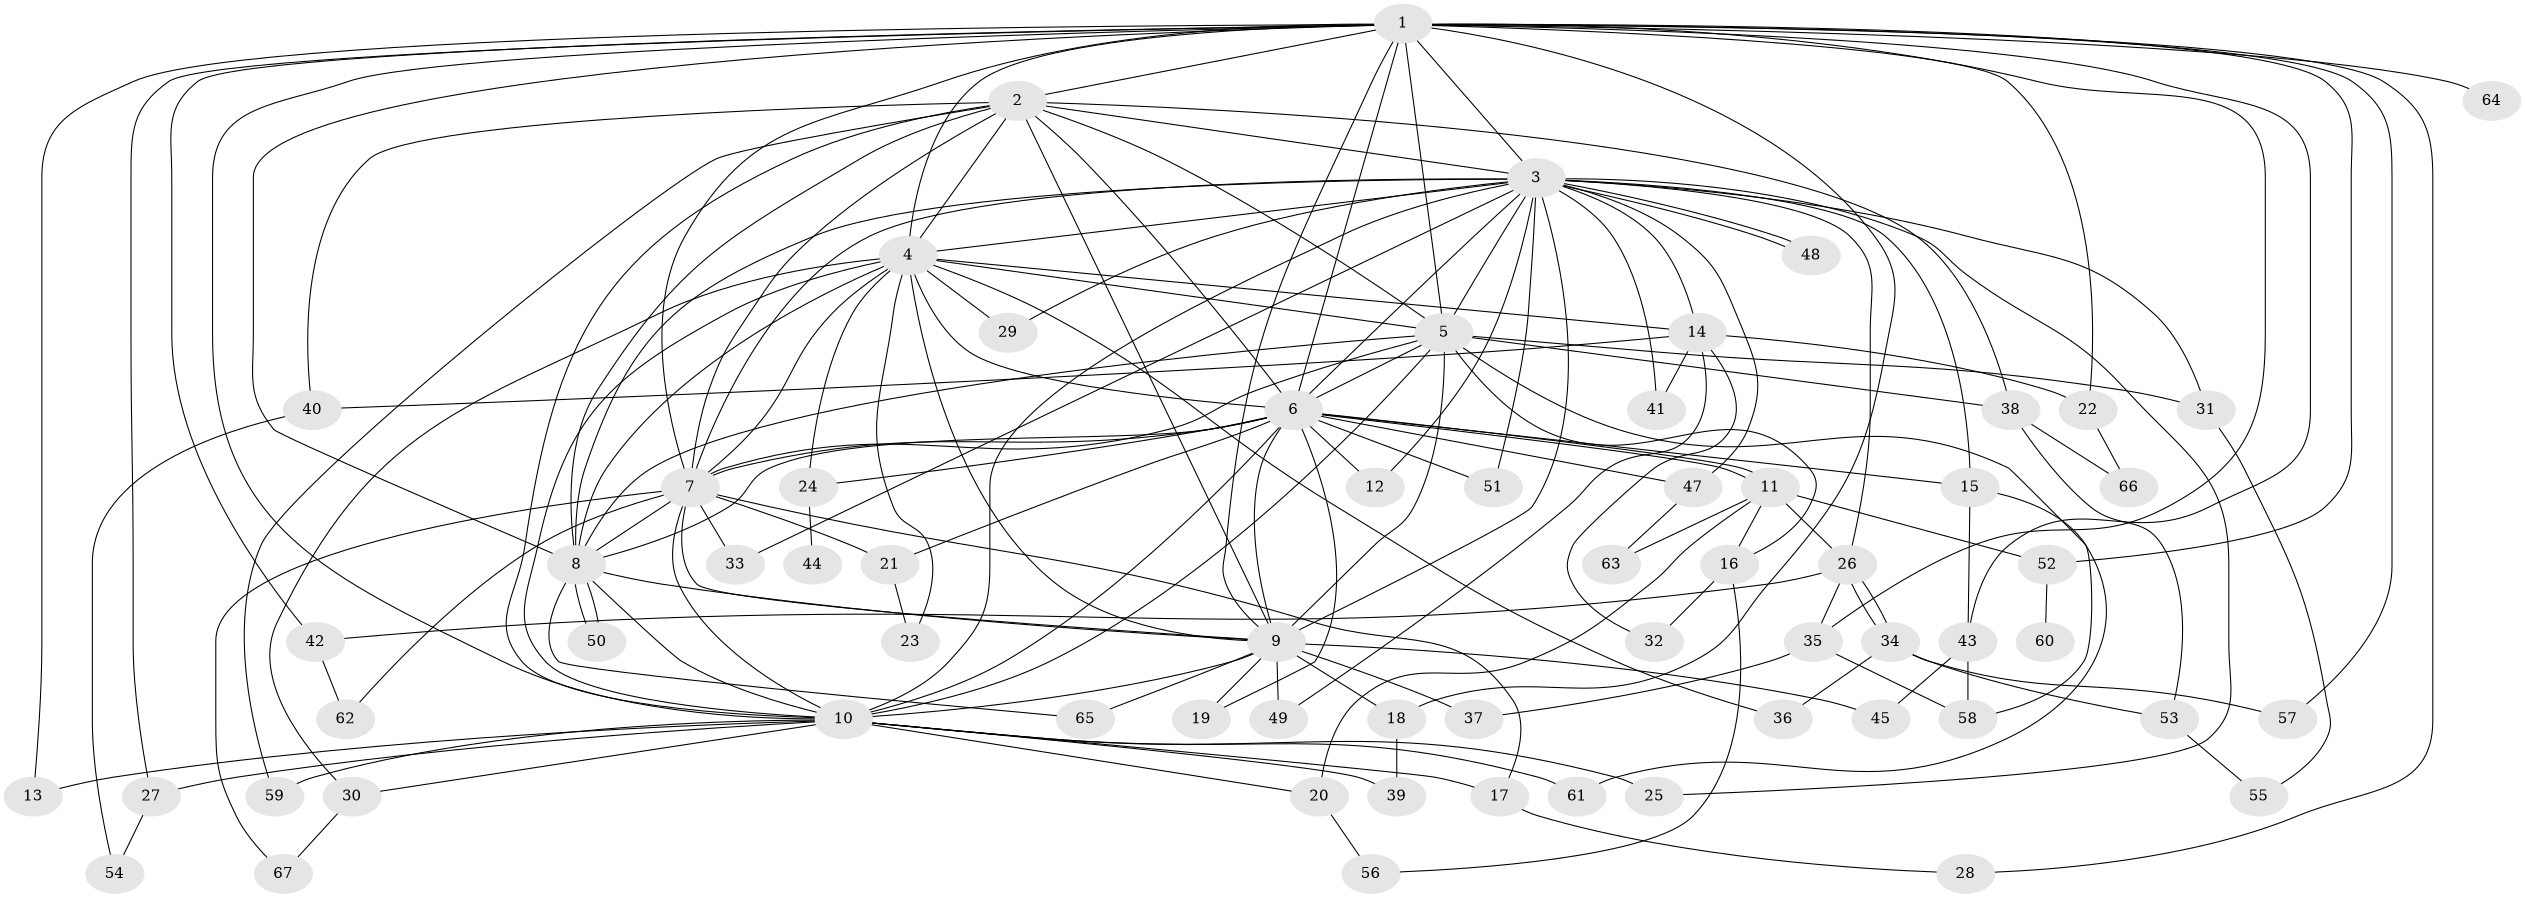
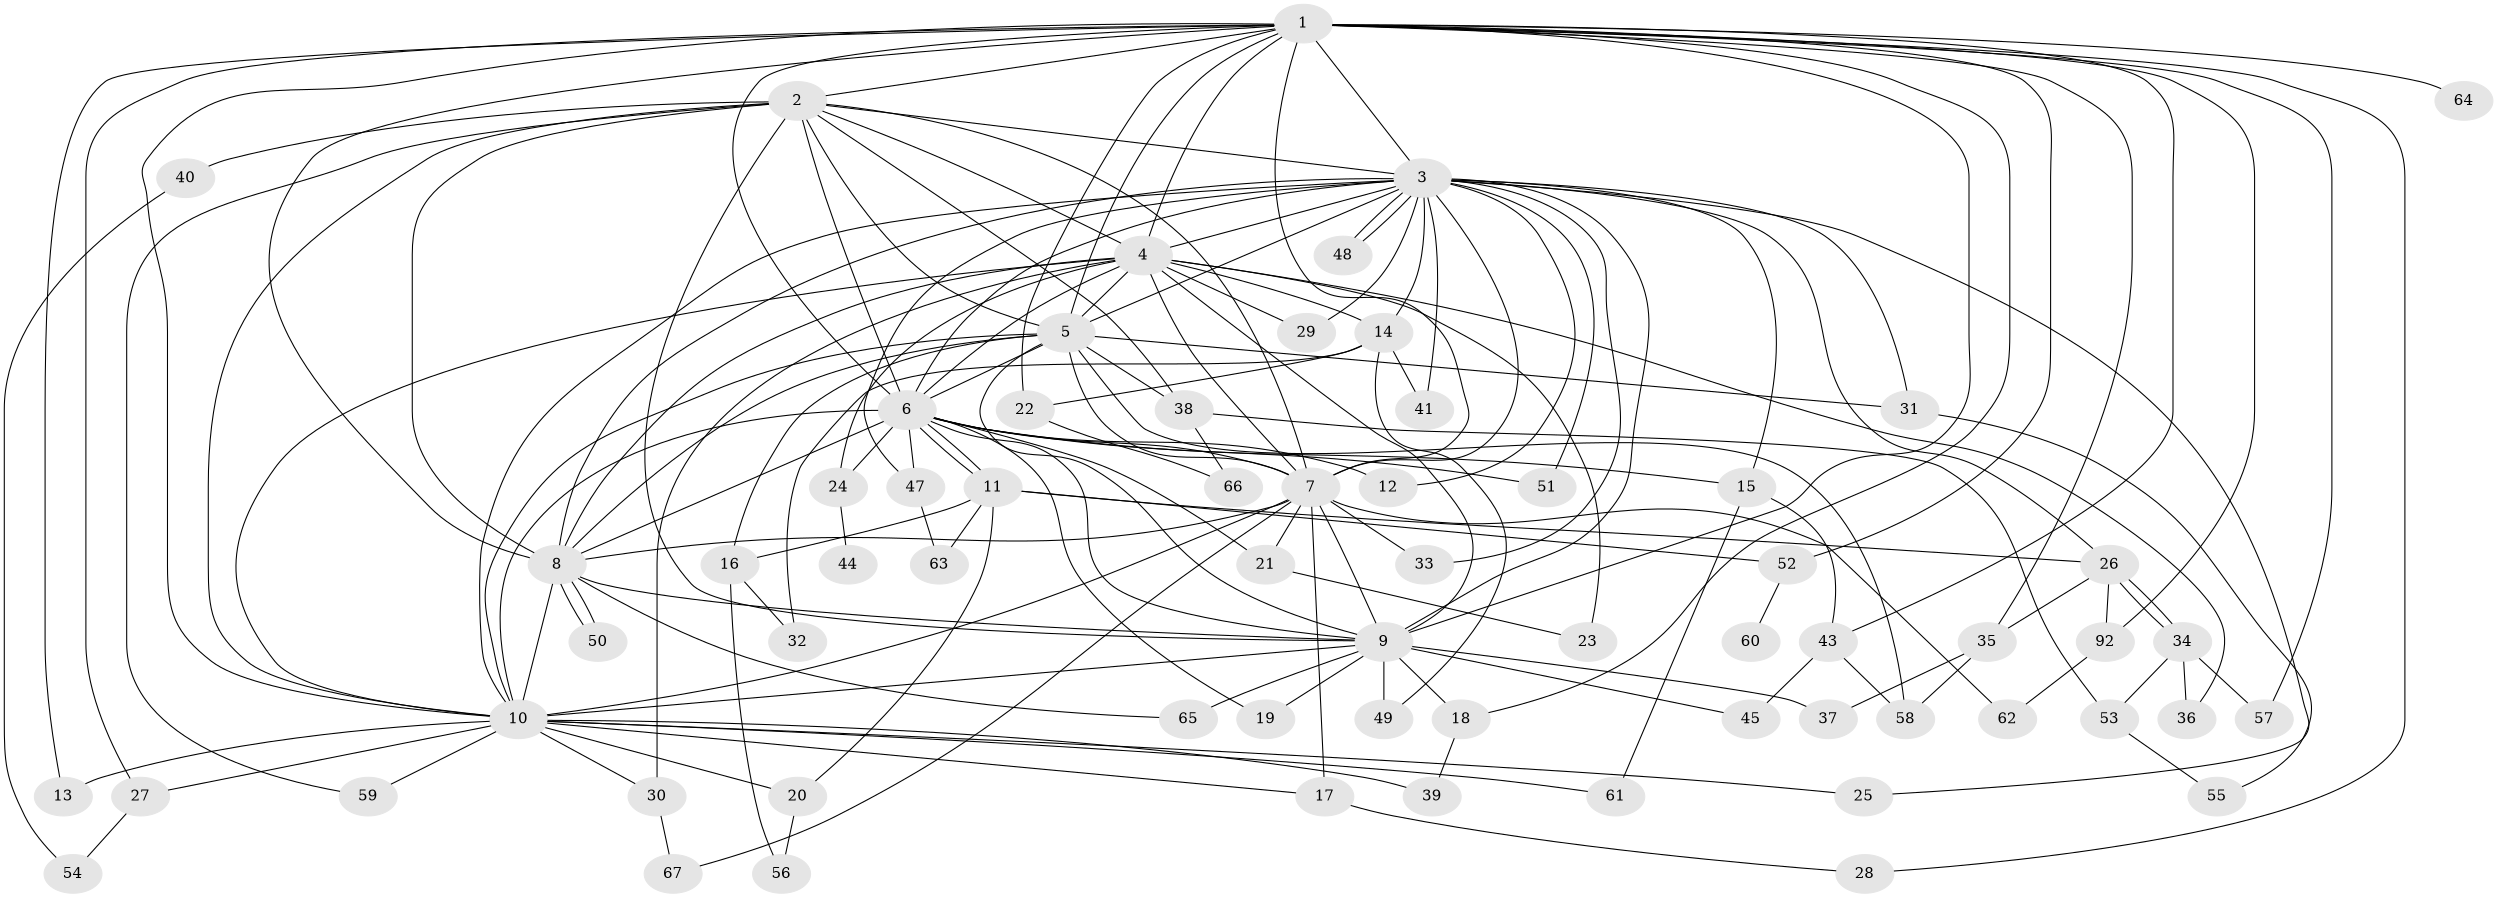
edge "14" -- "40": removed
node "42": label "42" -> "92"
